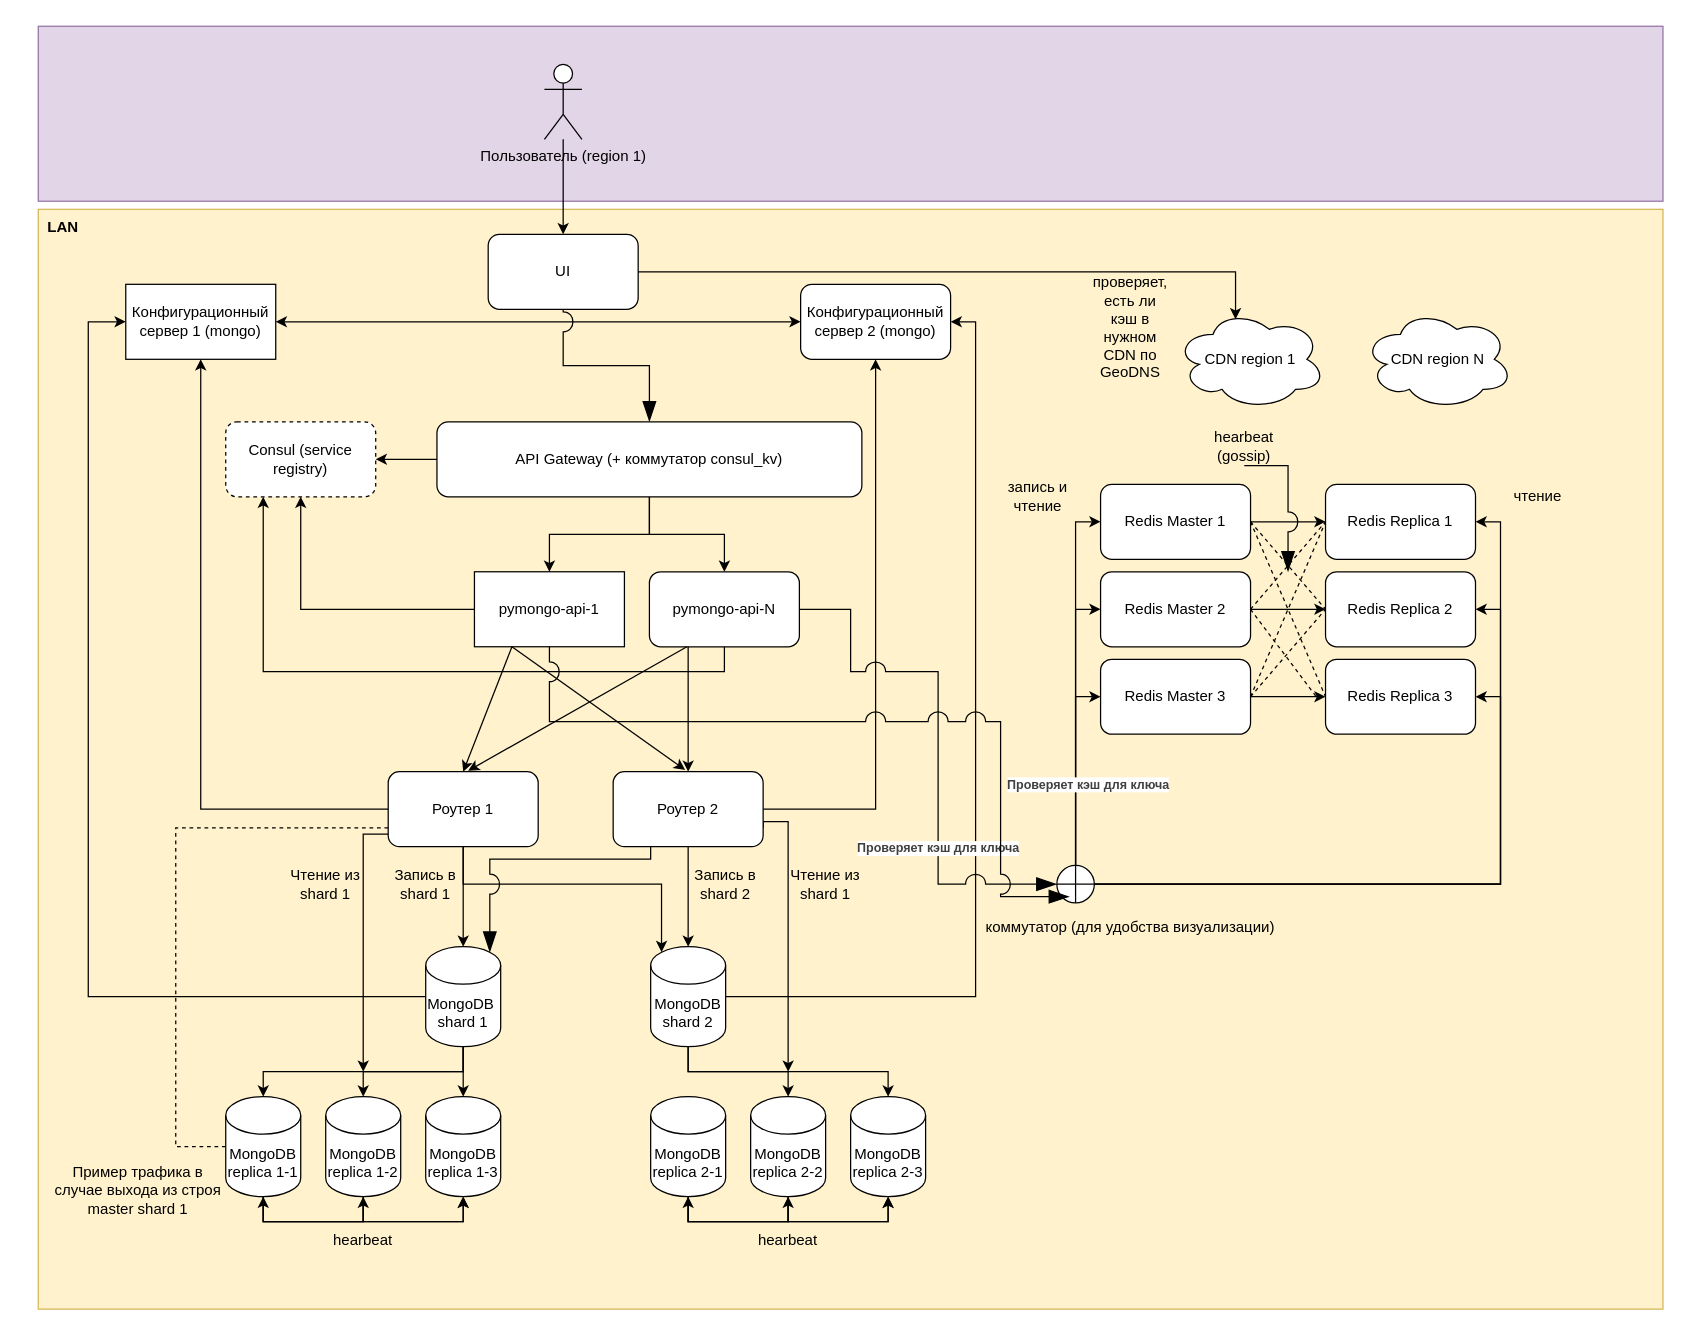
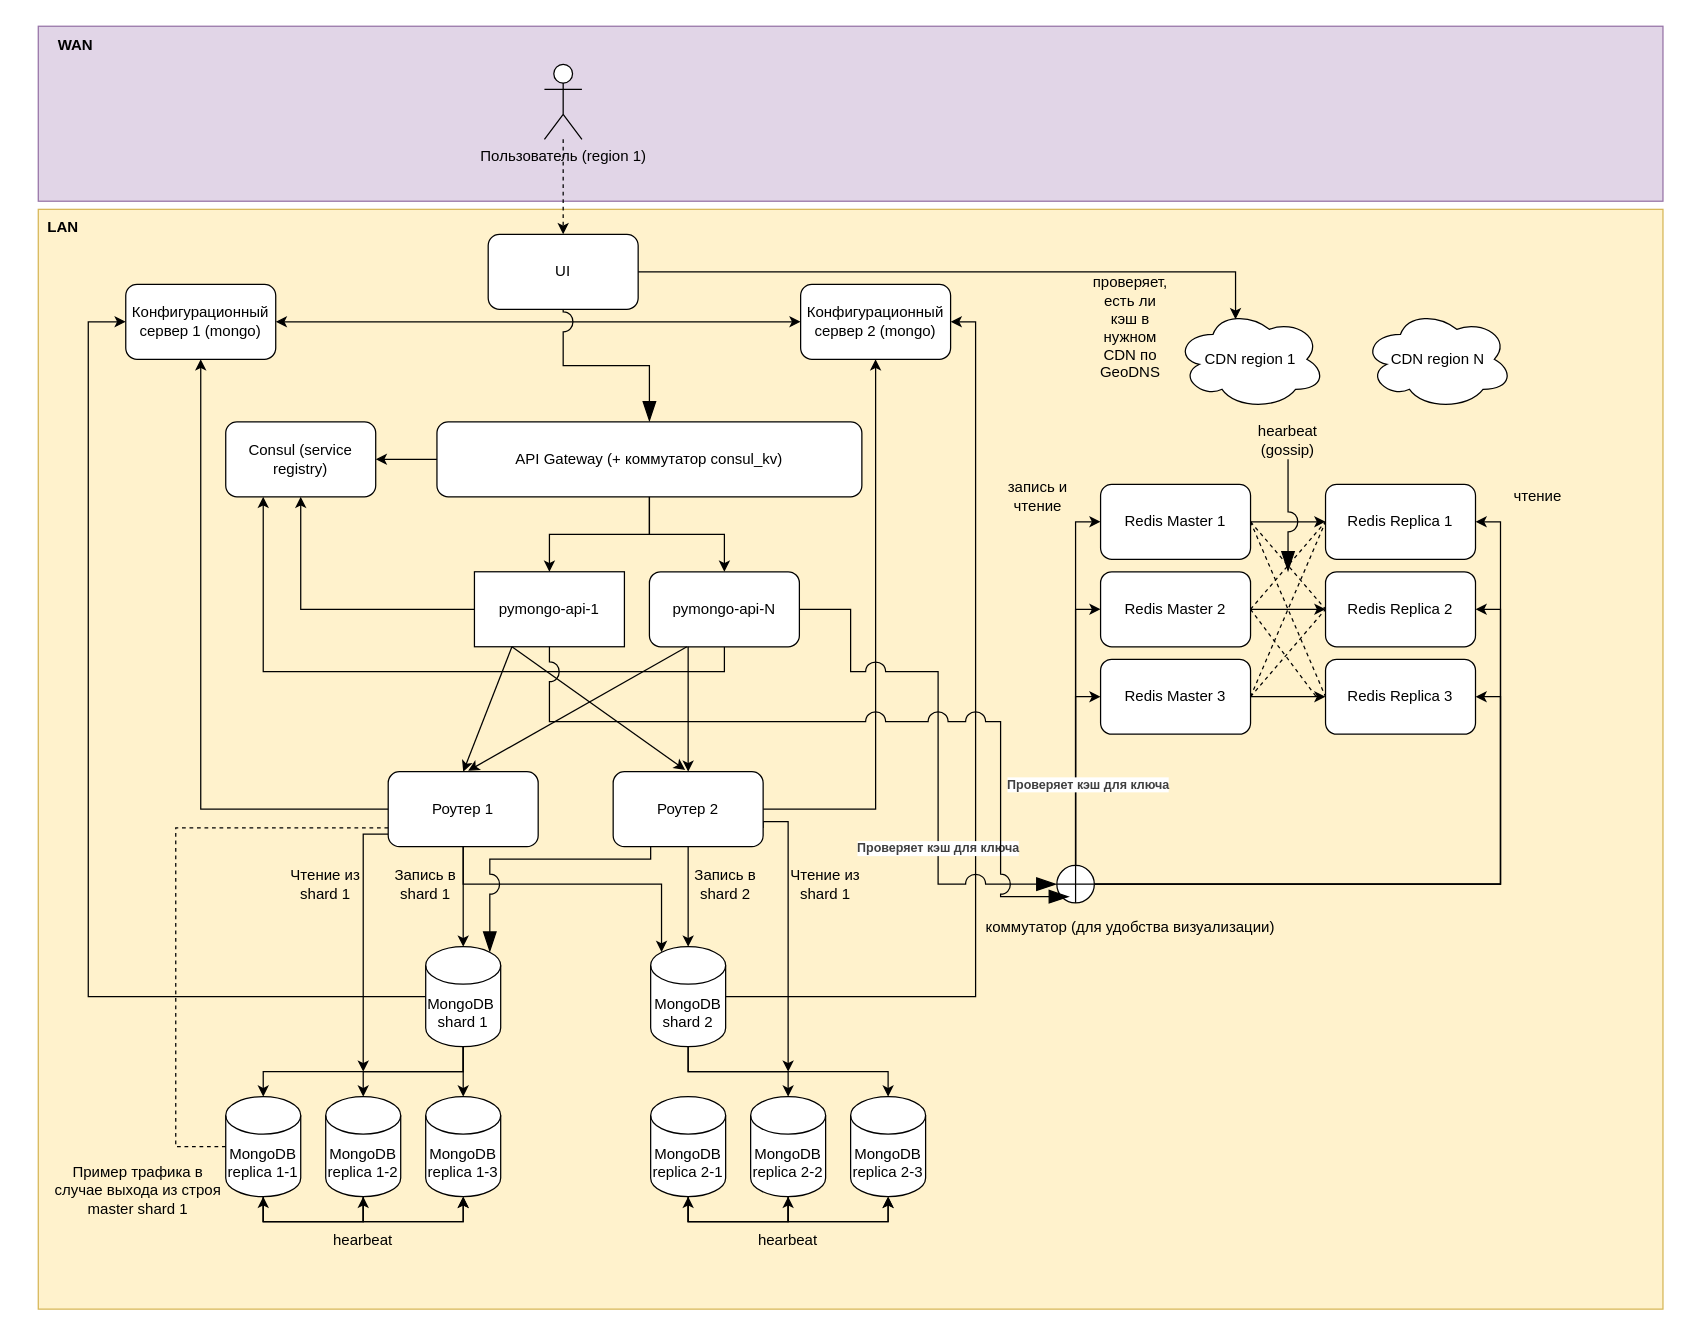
node "WAN": added
edge "Пользователь (region 1)" -> "UI": style solid -> dashed
node "Конфигурационный сервер 1 (mongo)": shape rectangle -> rounded rectangle
node "hearbeat (gossip)": moved (1244, 447) -> (1288, 441)
node "Consul (service registry)": style dashed -> solid
